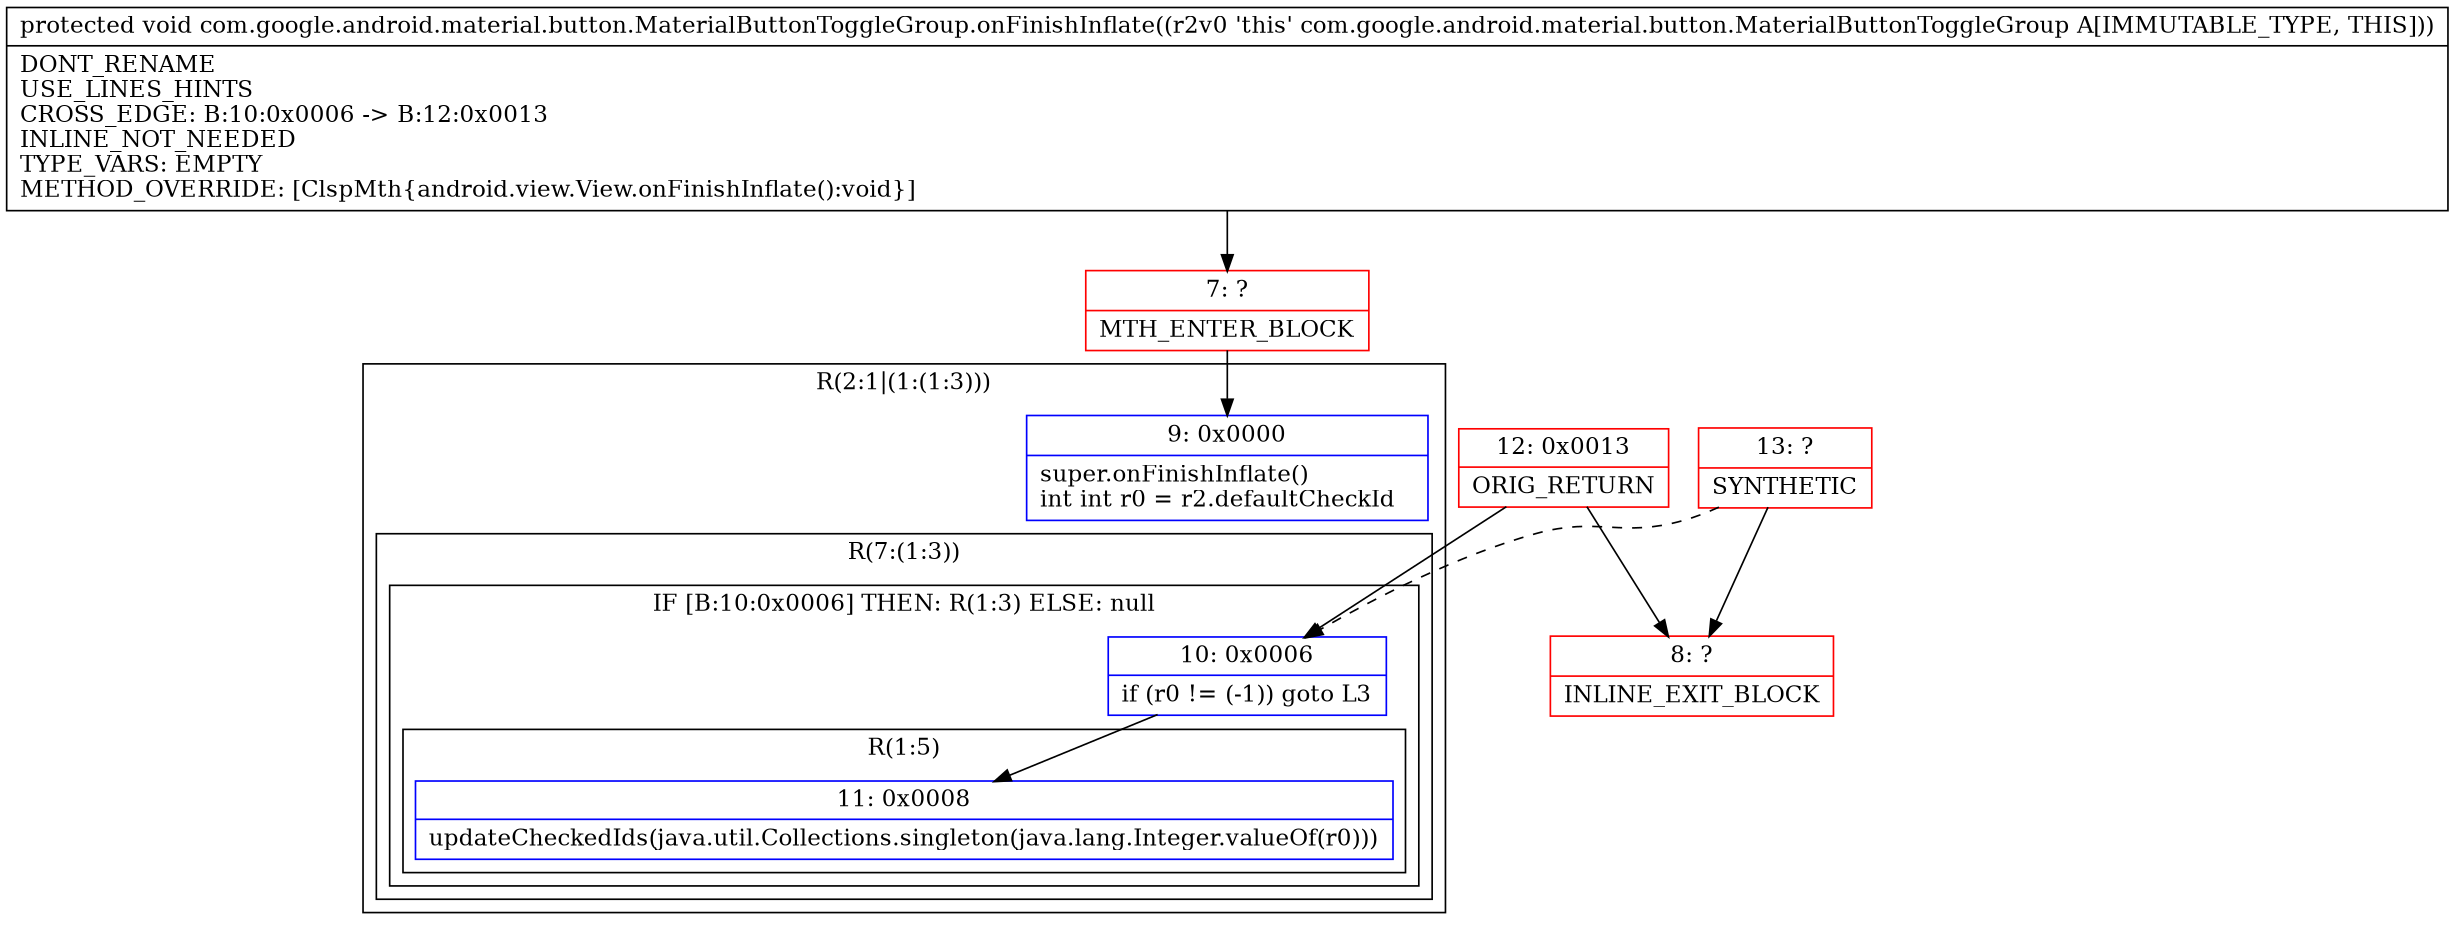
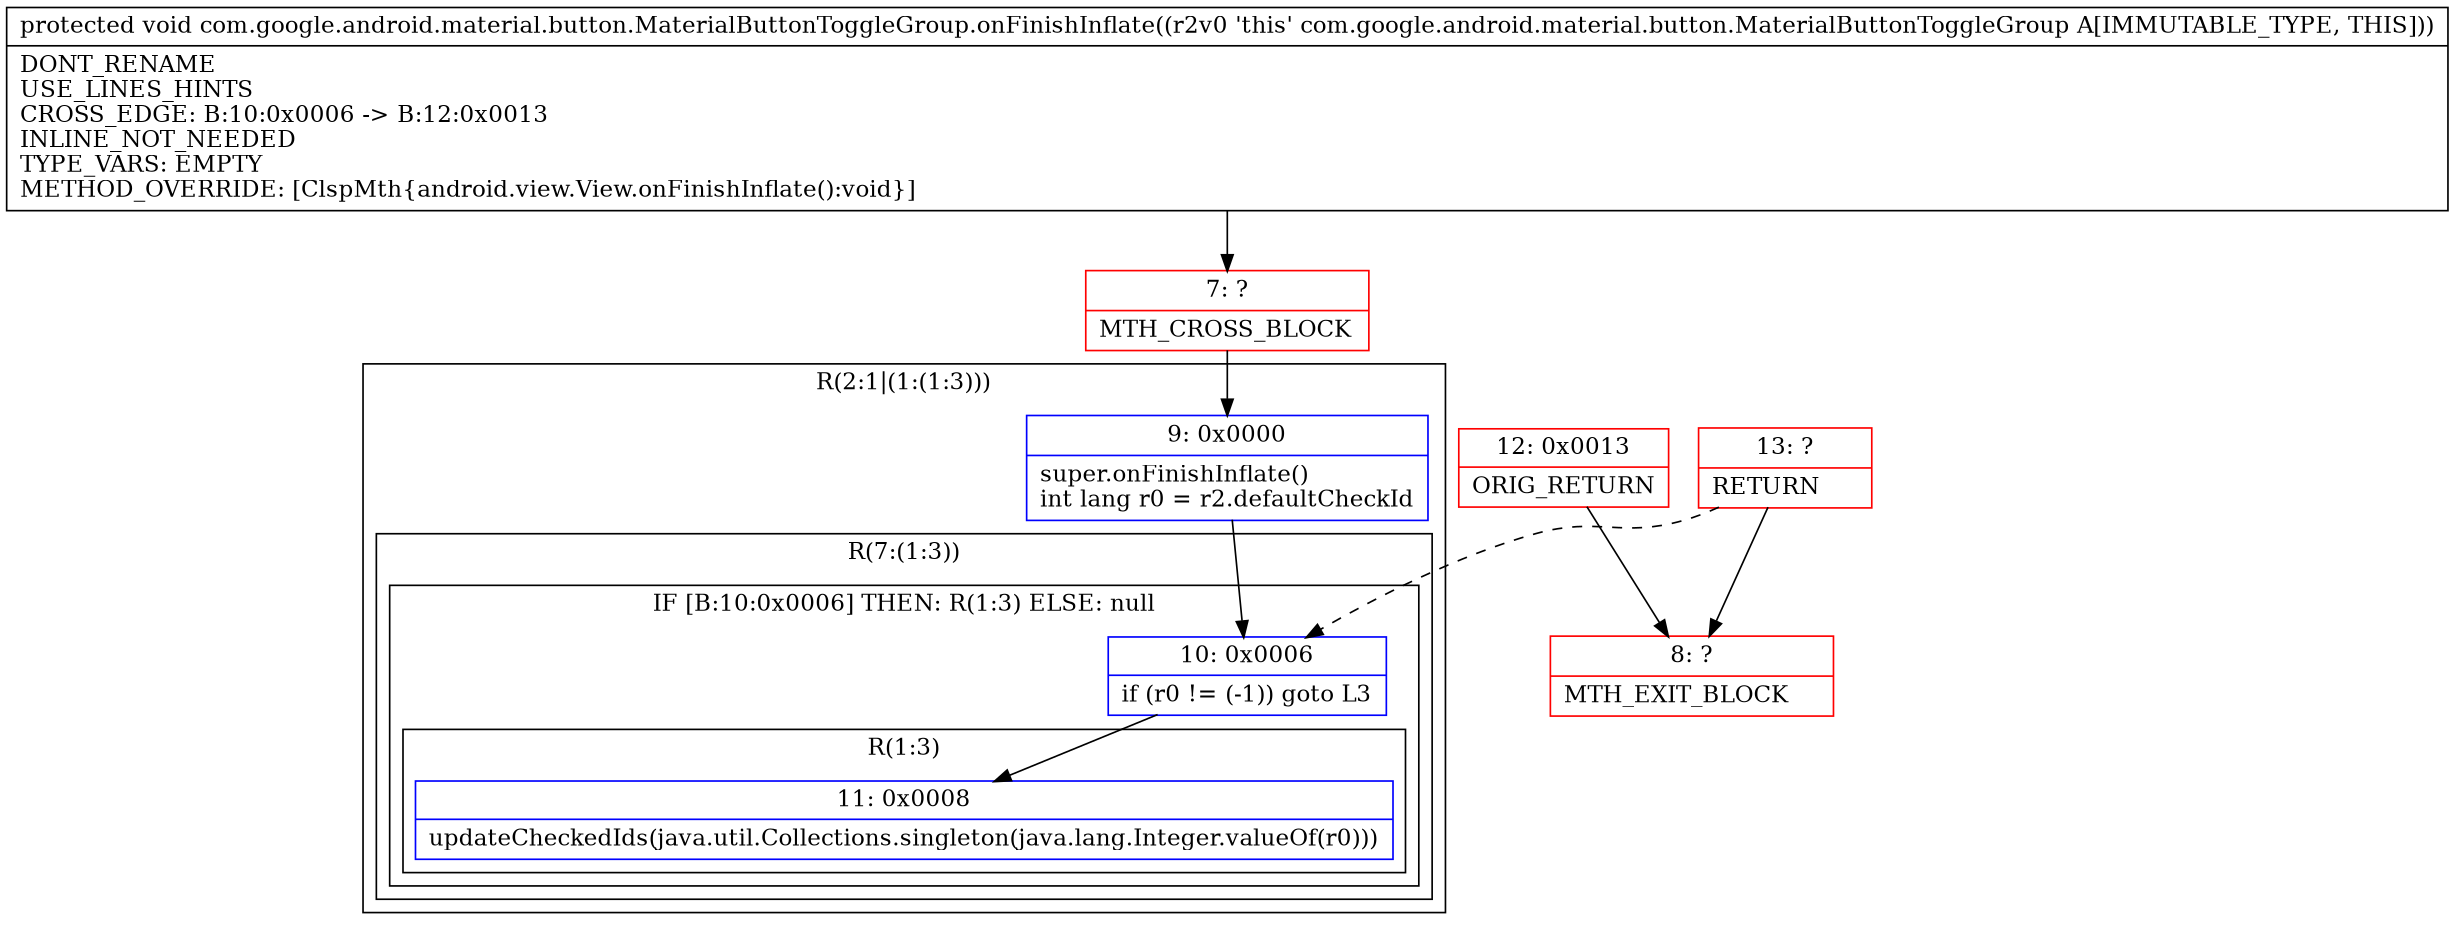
node "7: ?": text "MTH_ENTER_BLOCK" -> "MTH_CROSS_BLOCK"
node "13: ?": text "SYNTHETIC" -> "RETURN"
node "9: 0x0000": text "int int r0 = r2.defaultCheckId" -> "int lang r0 = r2.defaultCheckId"
edge "12: 0x0013" -> "10: 0x0006": now "9: 0x0000" -> "10: 0x0006"
node "8: ?": text "INLINE_EXIT_BLOCK" -> "MTH_EXIT_BLOCK"
cluster "R(1:5)": label "R(1:5)" -> "R(1:3)"
